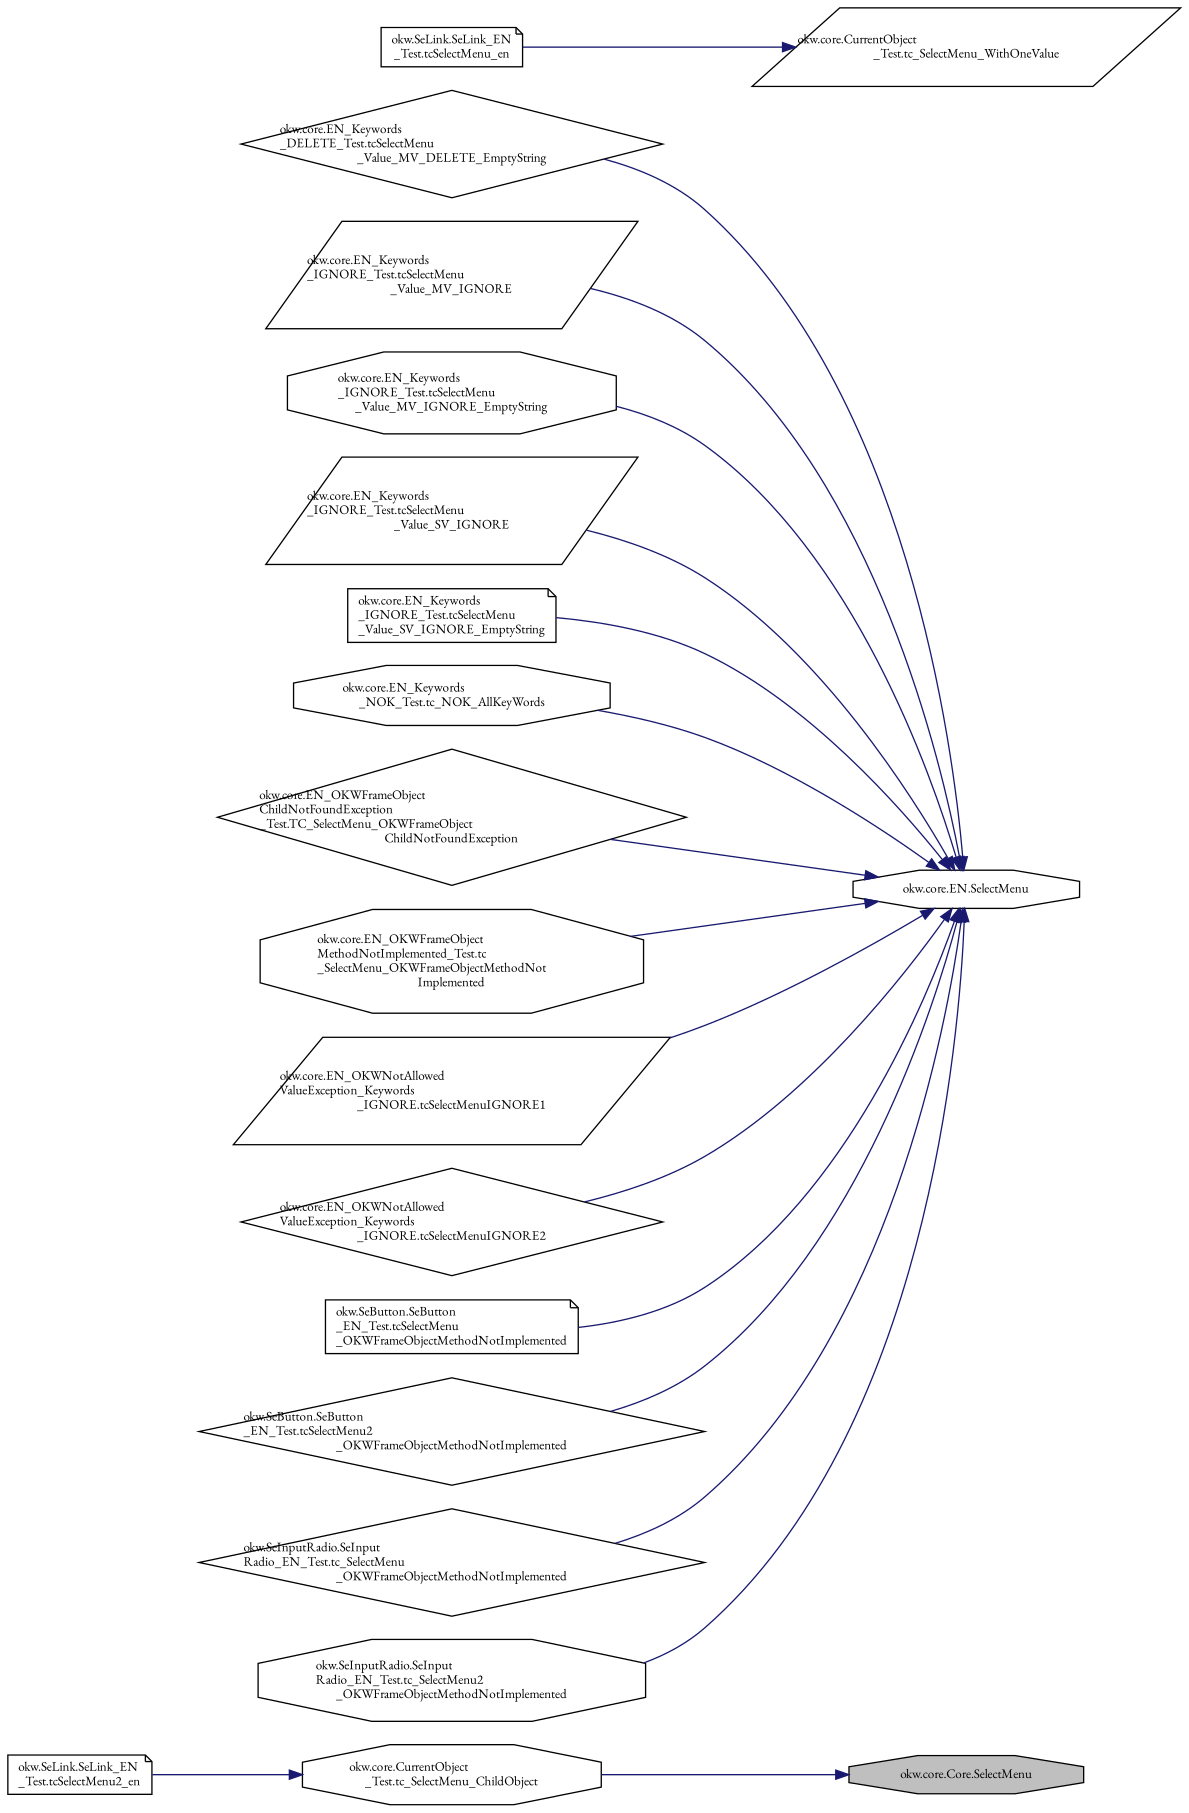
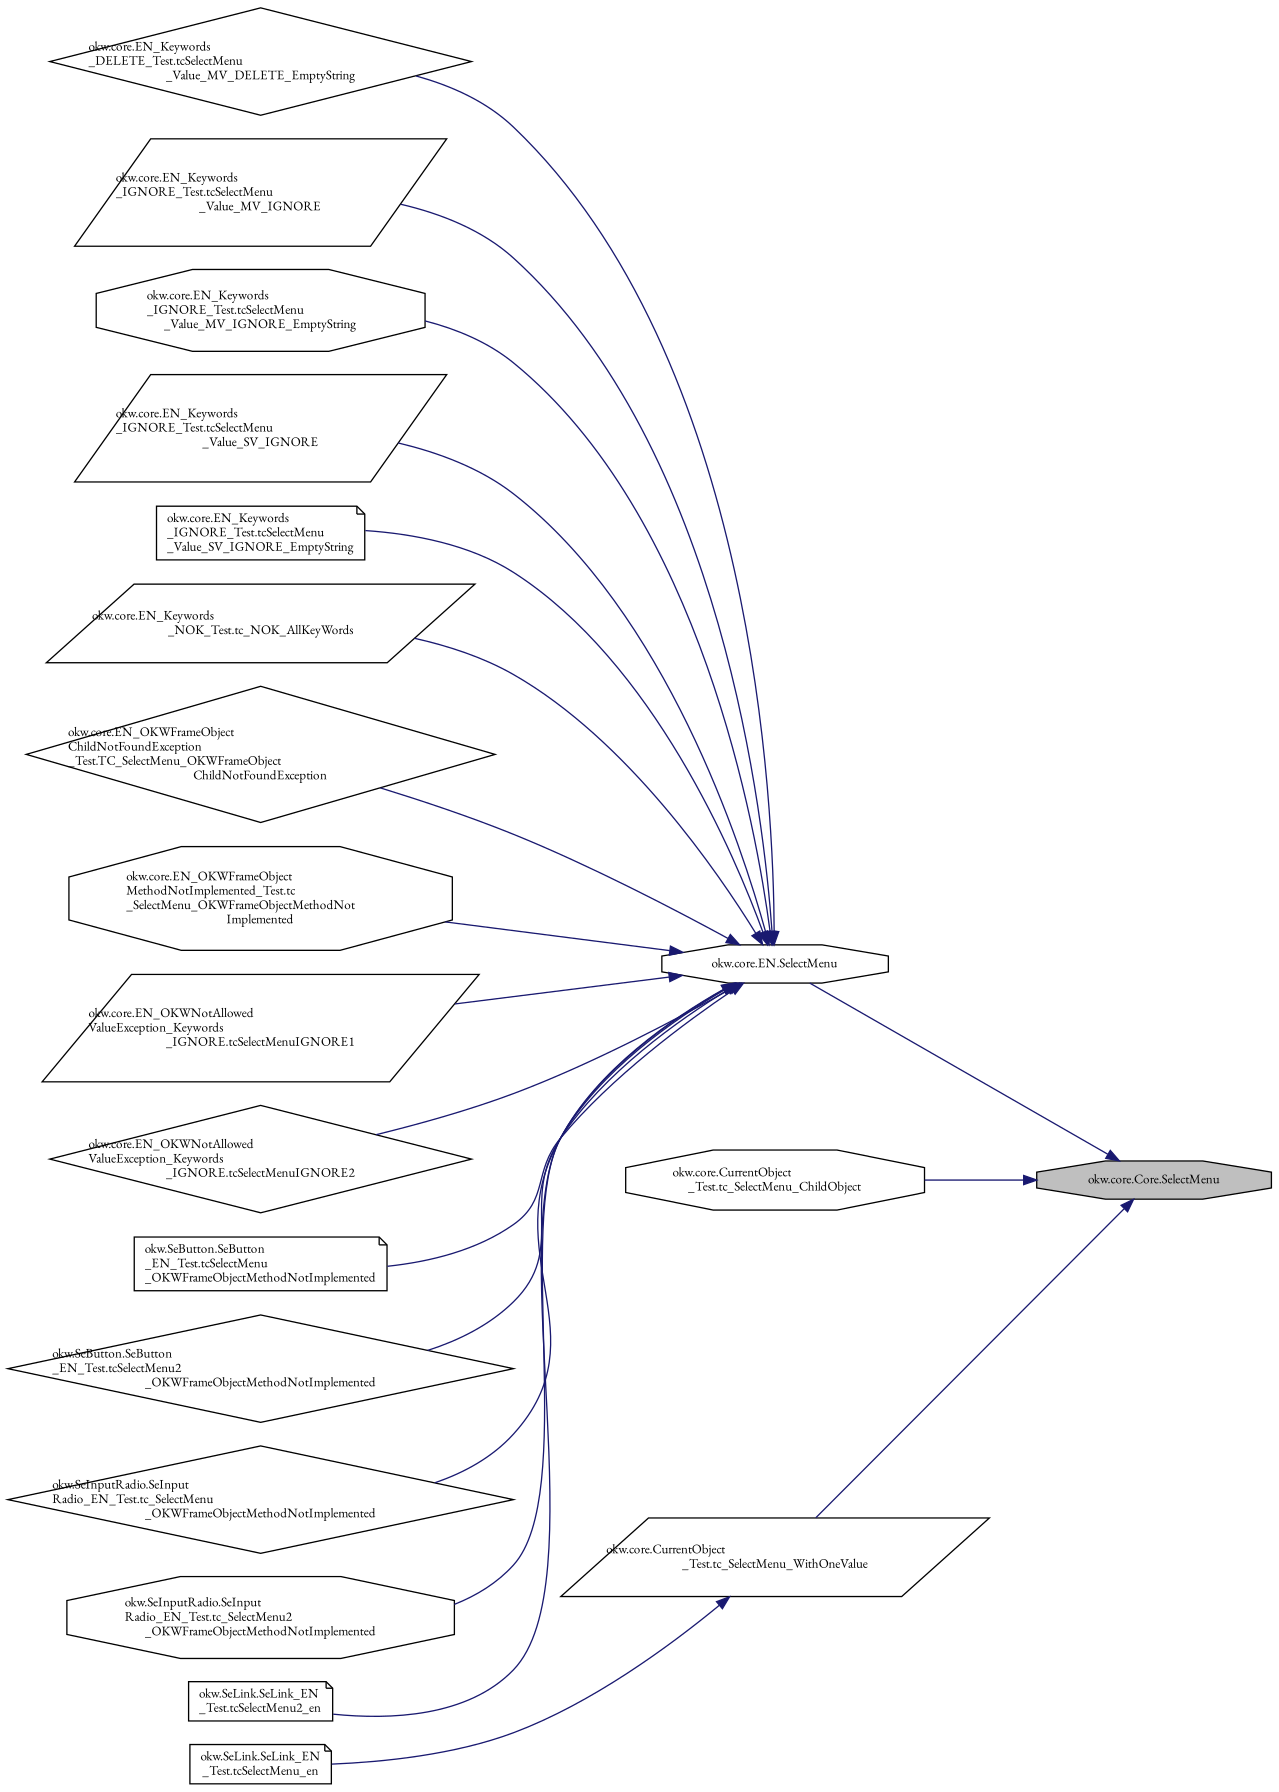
node "okw.core.EN_Keywords _NOK_Test.tc_NOK_AllKeyWords": shape octagon -> parallelogram
edge "okw.core.EN.SelectMenu" -> "okw.core.Core.SelectMenu": added
edge "okw.core.CurrentObject _Test.tc_SelectMenu_WithOneValue" -> "okw.core.Core.SelectMenu": added
edge "okw.SeLink.SeLink_EN _Test.tcSelectMenu2_en" -> "okw.core.CurrentObject _Test.tc_SelectMenu_ChildObject": now "okw.SeLink.SeLink_EN _Test.tcSelectMenu2_en" -> "okw.core.EN.SelectMenu"
